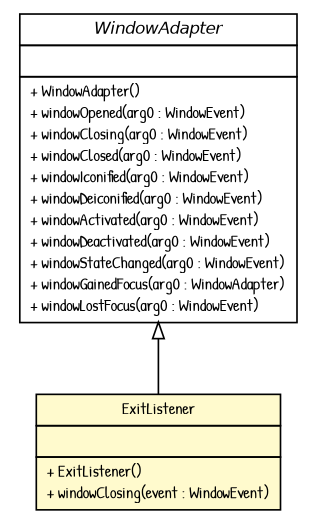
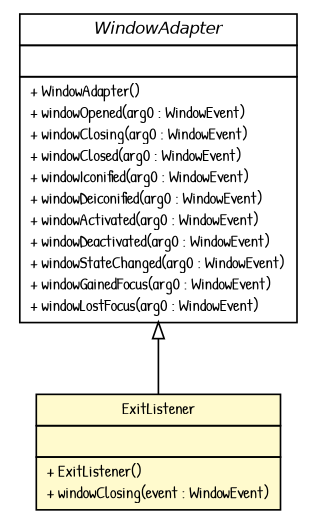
node "WindowAdapter": text "+ windowGainedFocus(arg0 : WindowAdapter)" -> "+ windowGainedFocus(arg0 : WindowEvent)"
